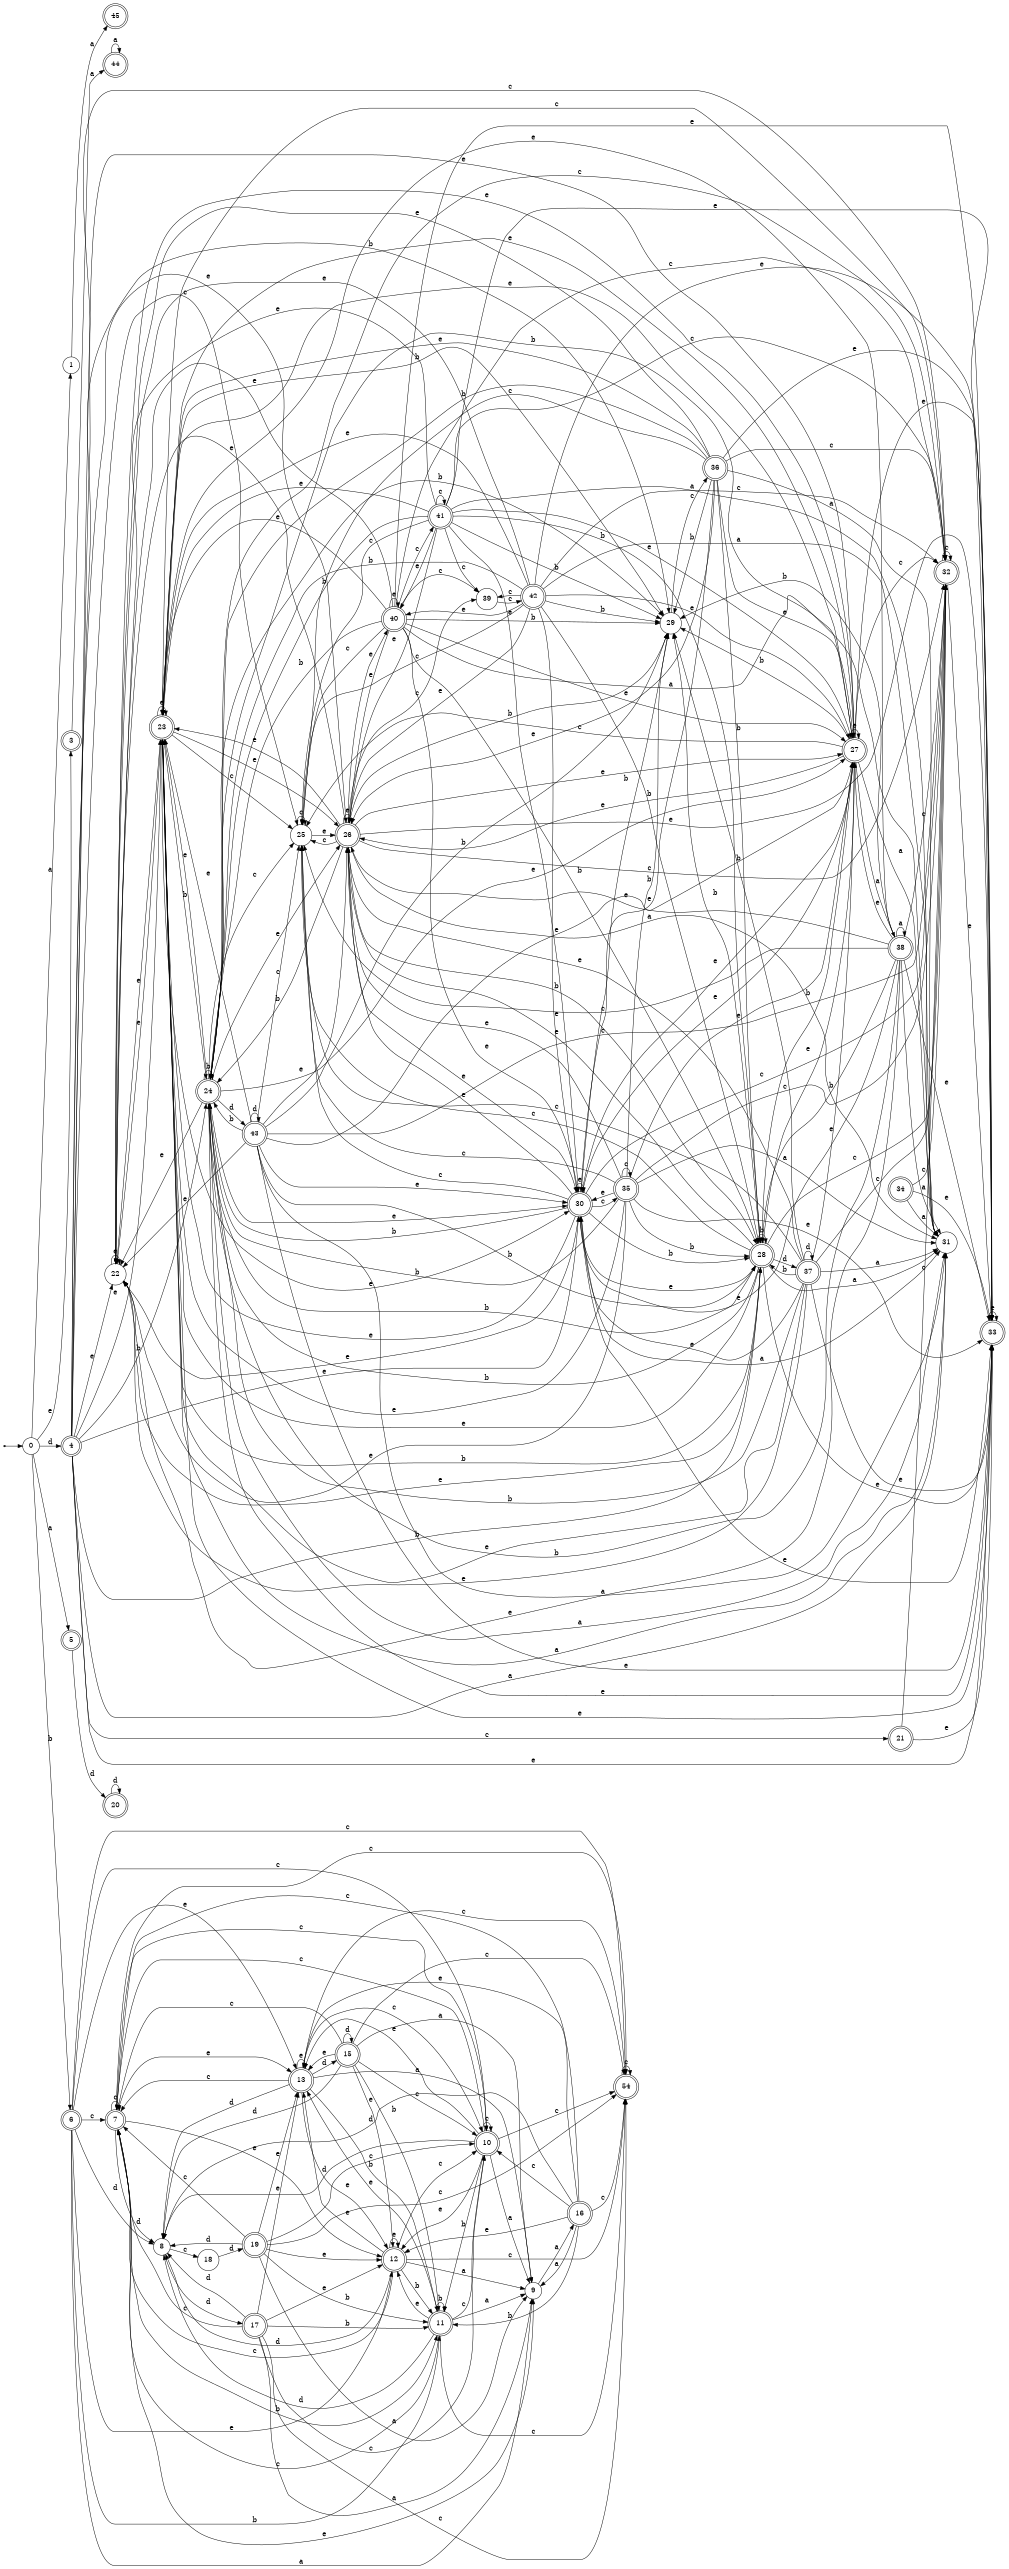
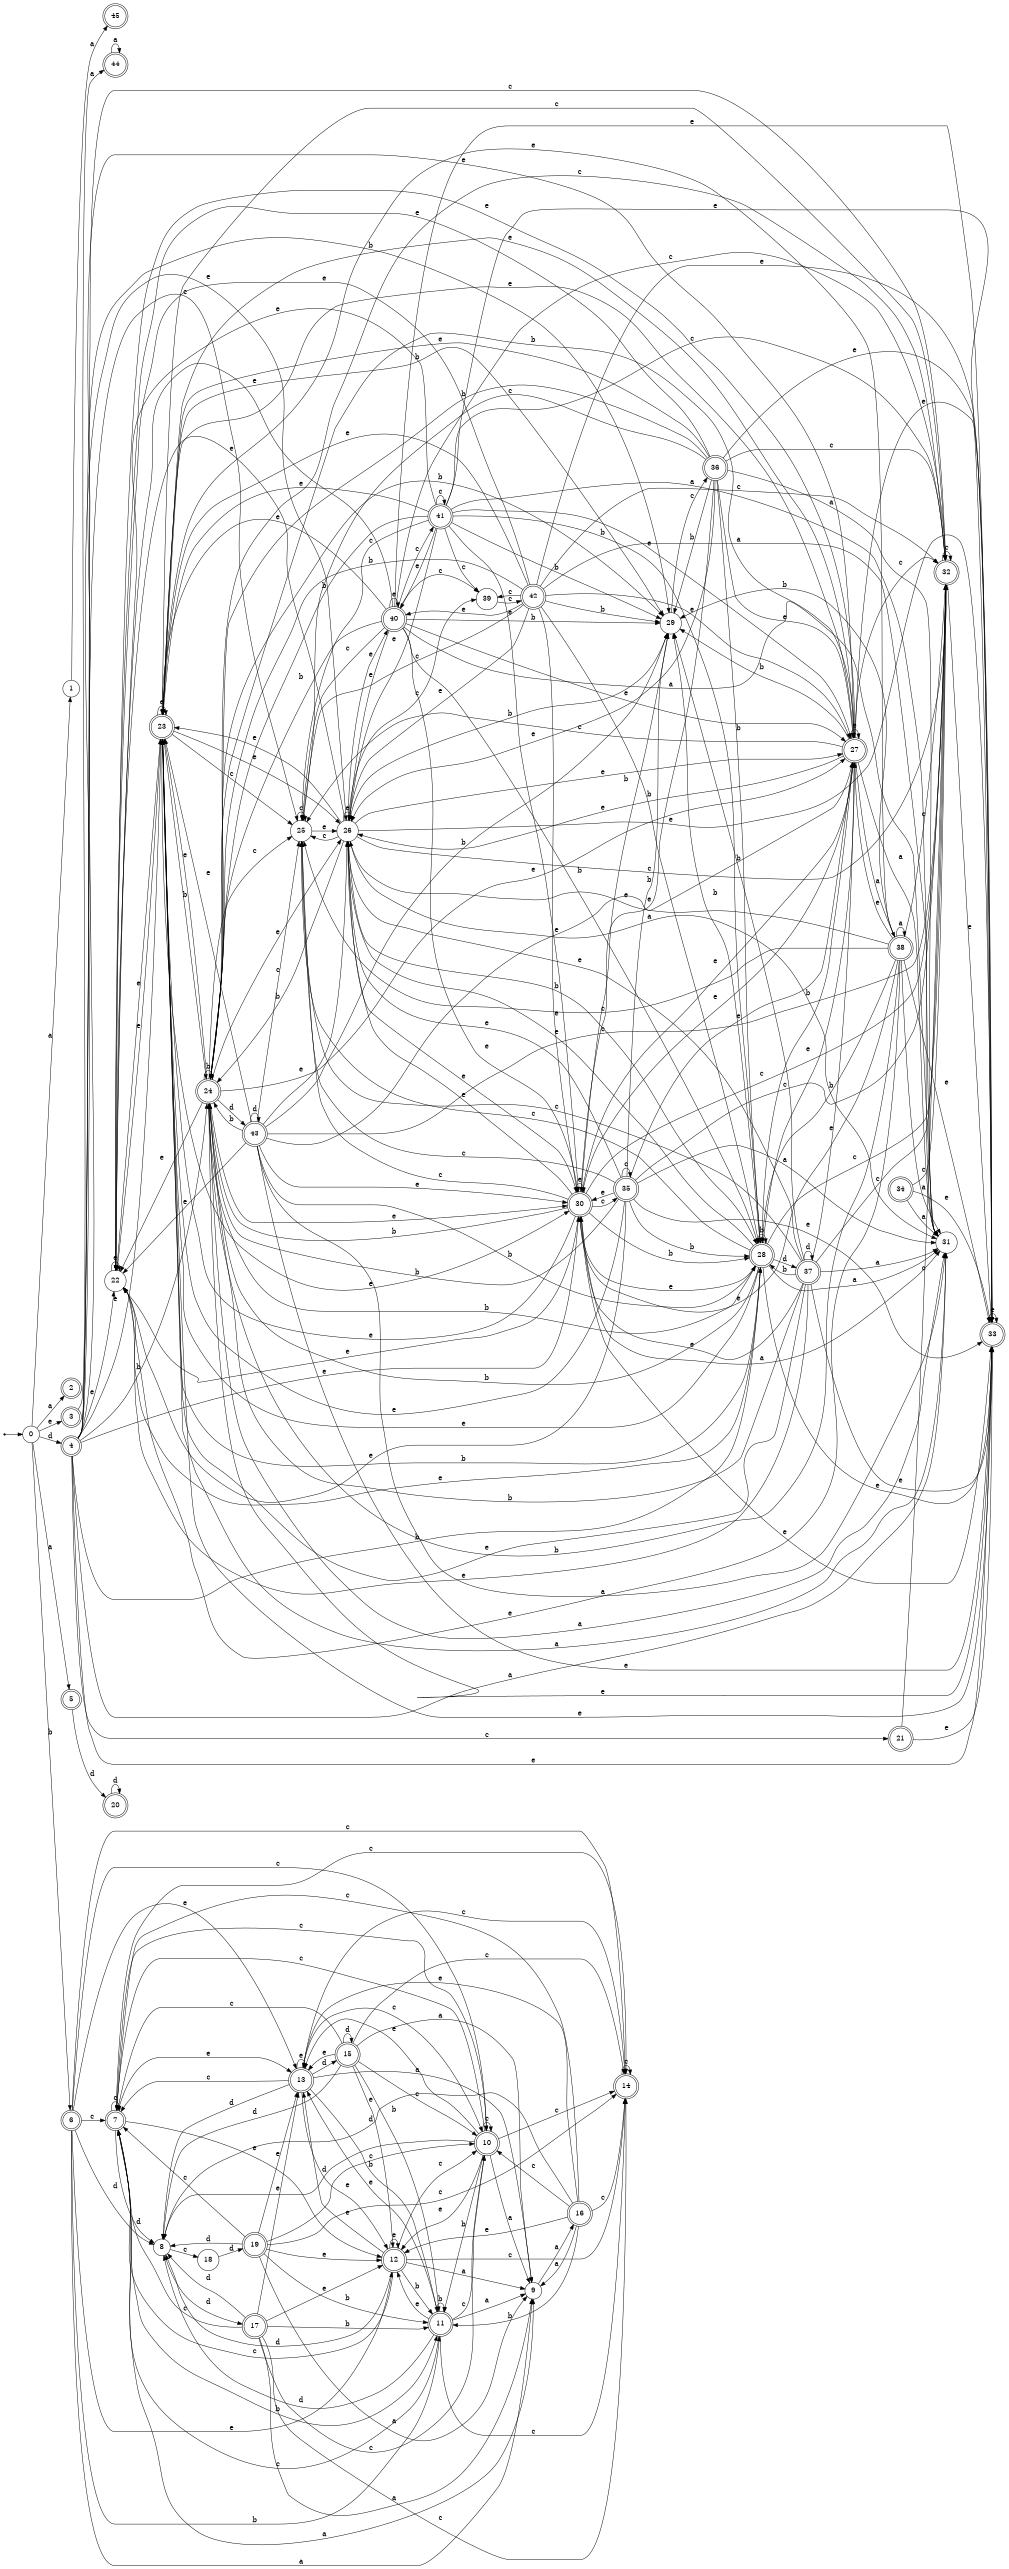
node "26": shape doublecircle -> circle
node "2": added
node "54": label "54" -> "14"
edge "7" -> "9": label "e" -> "a"
